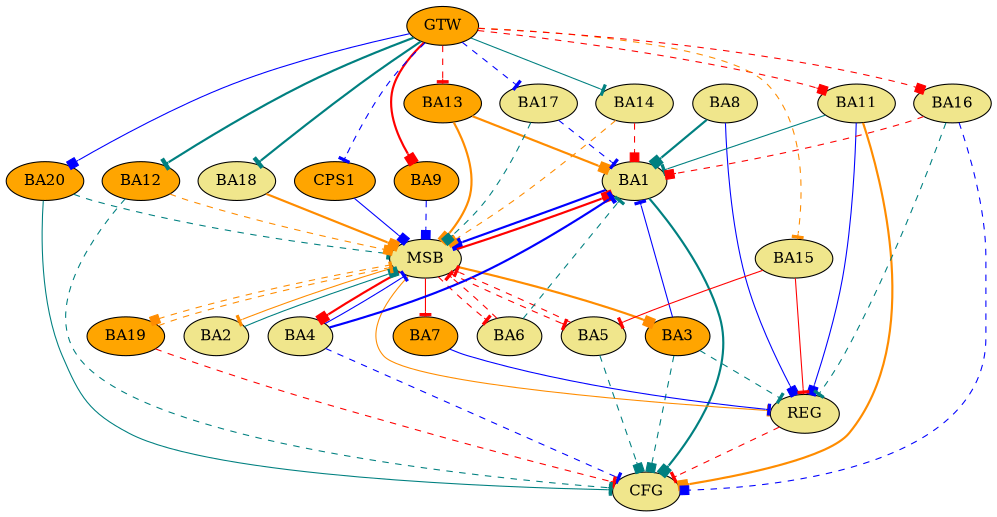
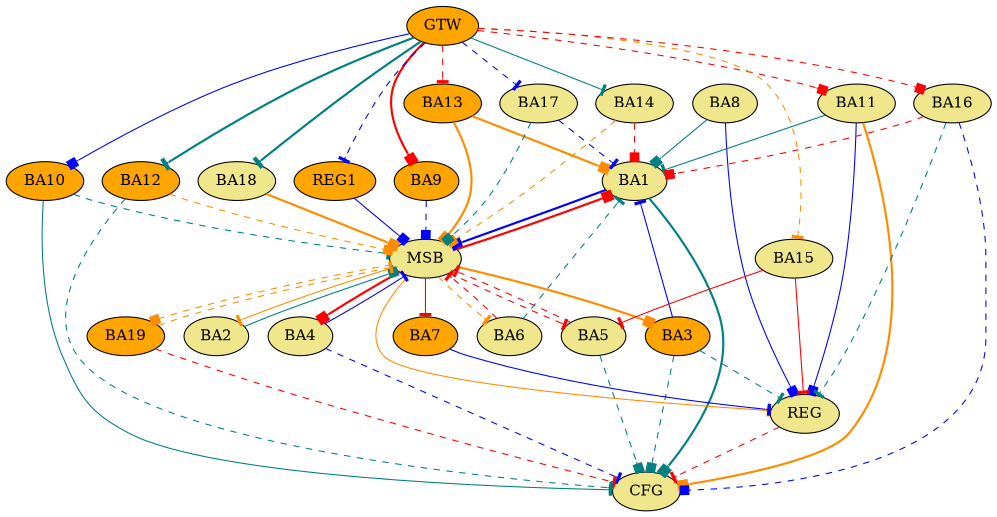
edge "BA8" -> "BA1": style bold -> solid
node "BA20": label "BA20" -> "BA10"
node "CPS1": label "CPS1" -> "REG1"
edge "BA4" -> "BA1": removed
edge "MSB" -> "BA6": color red -> darkorange
